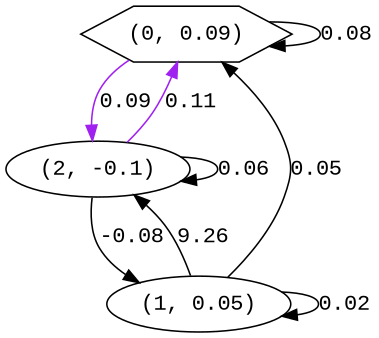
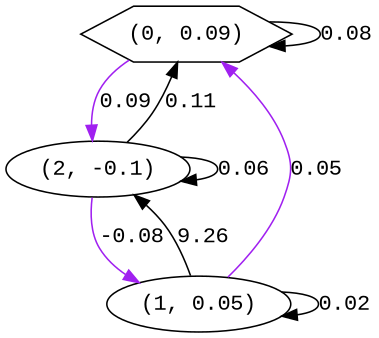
edge "(2, -0.1)" -> "(0, 0.09)": color purple -> black
edge "(1, 0.05)" -> "(0, 0.09)": color black -> purple
edge "(2, -0.1)" -> "(1, 0.05)": color black -> purple
